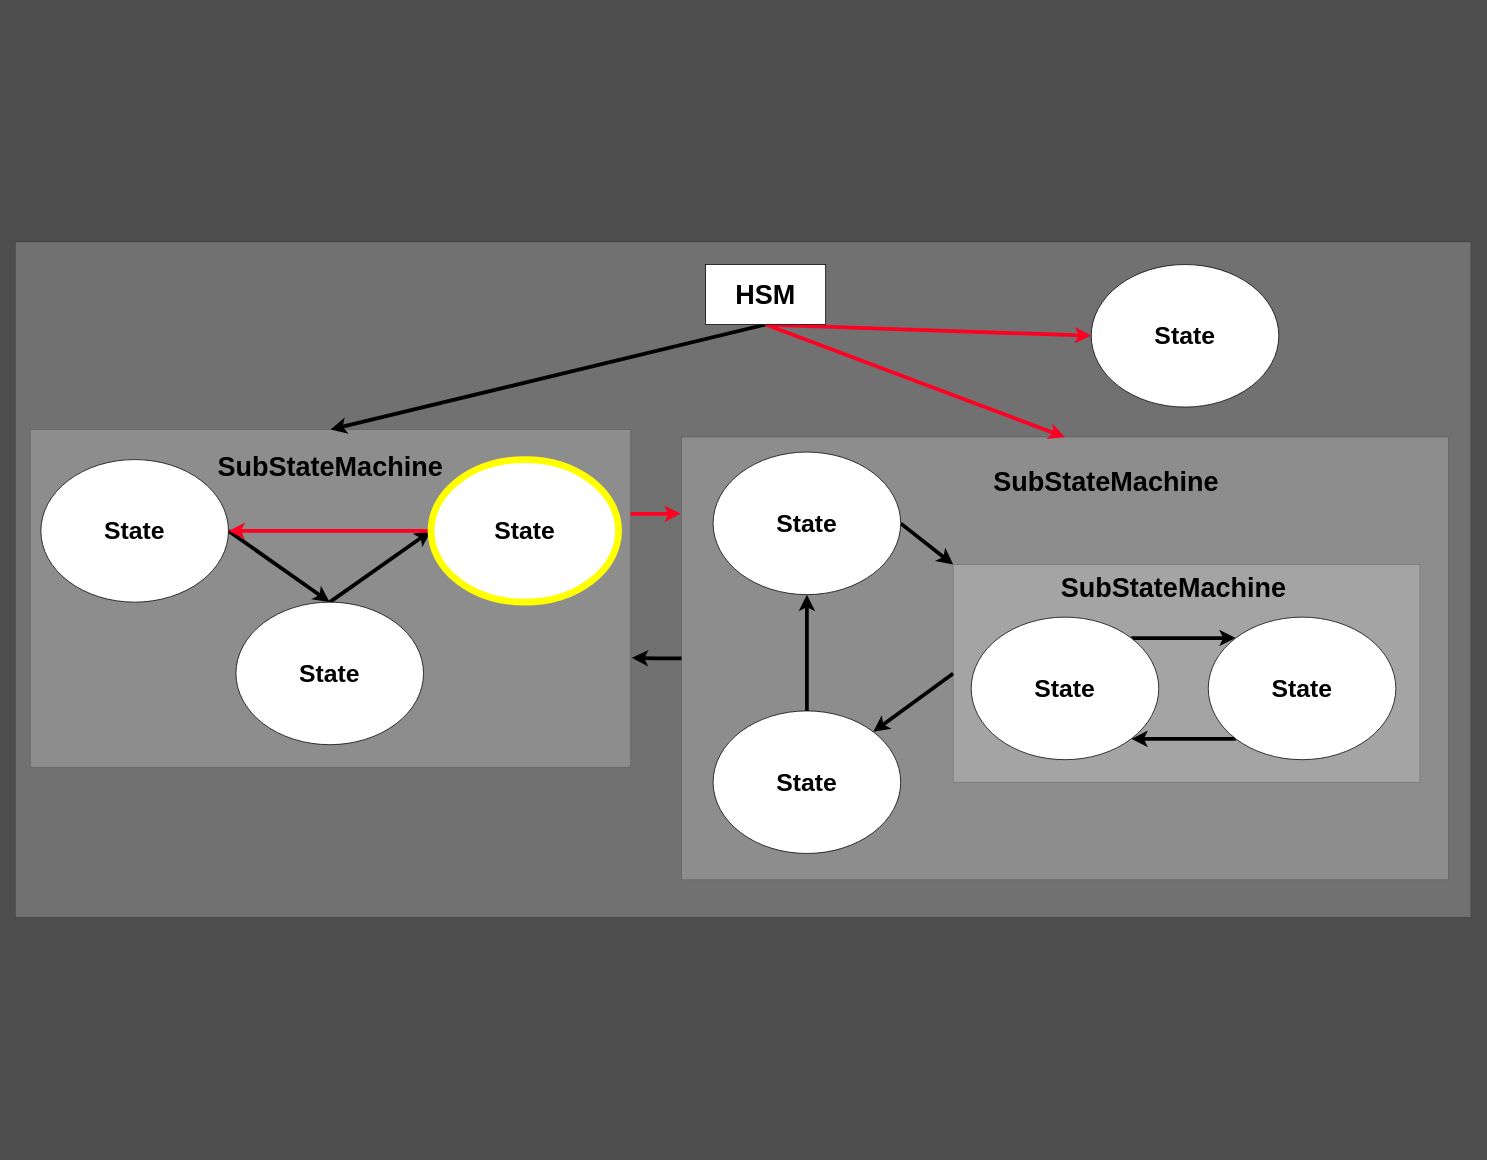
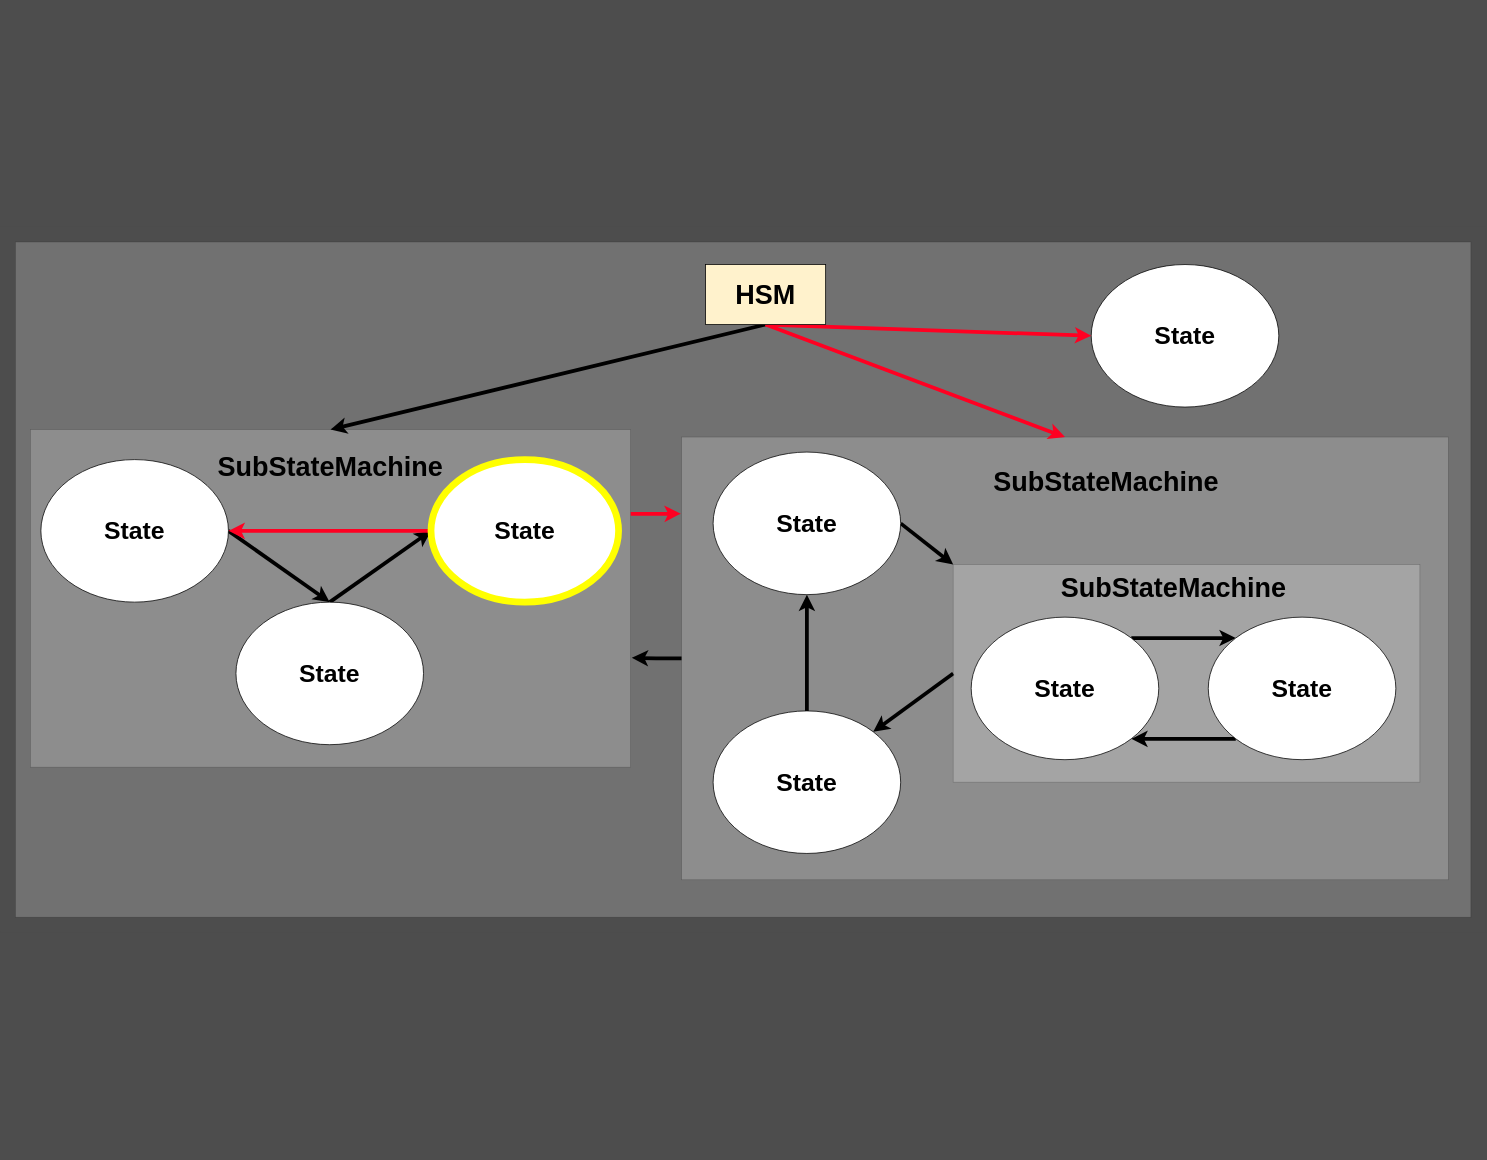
node "HSM": fillcolor #ffffff -> #fff2cc
